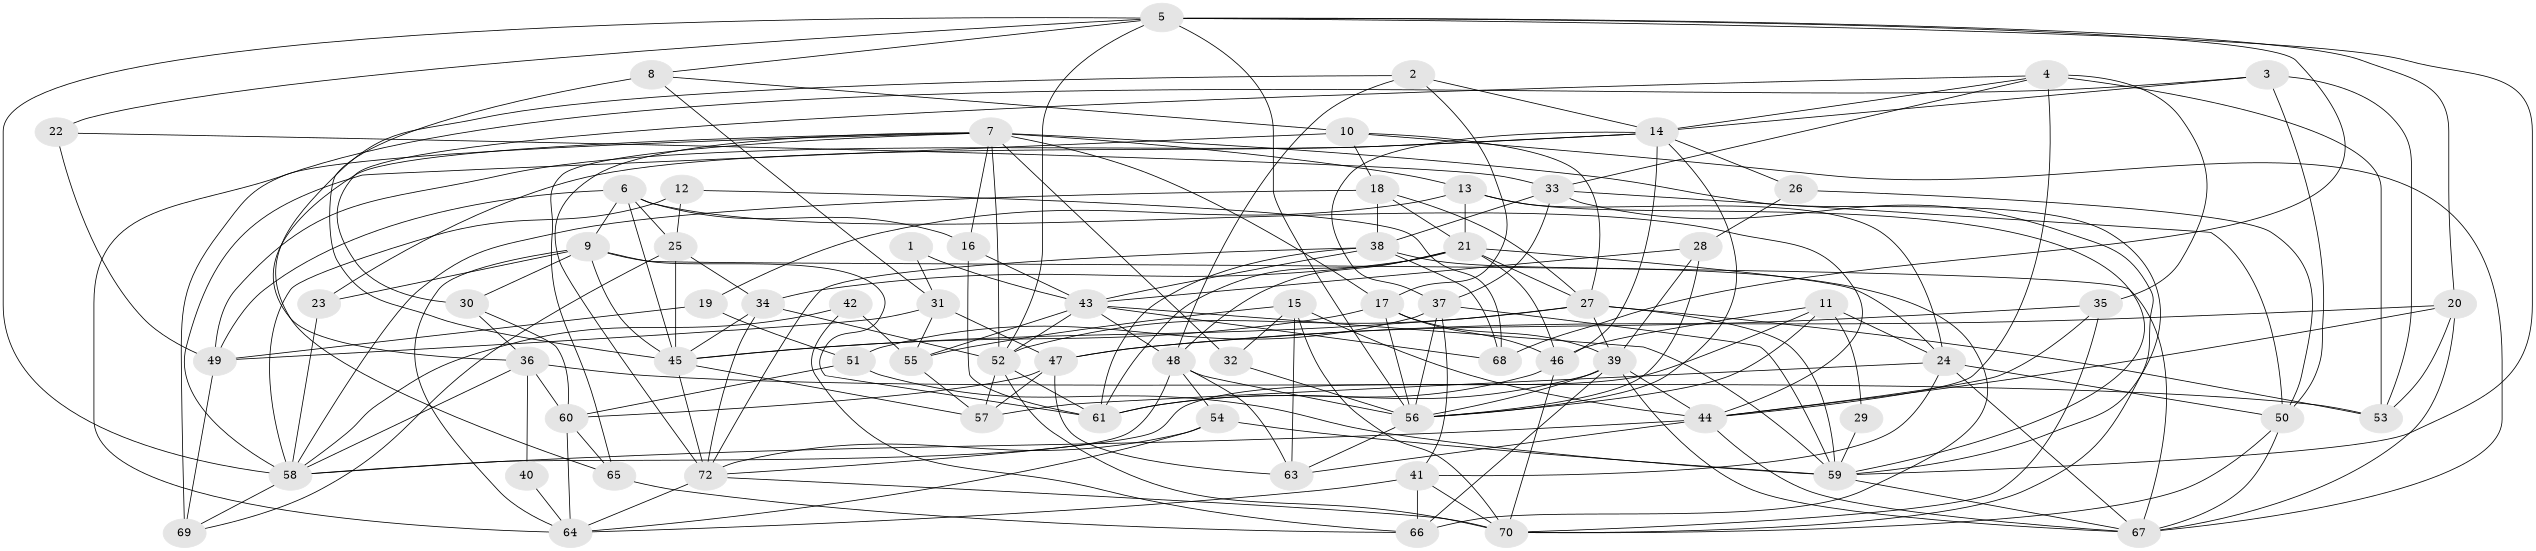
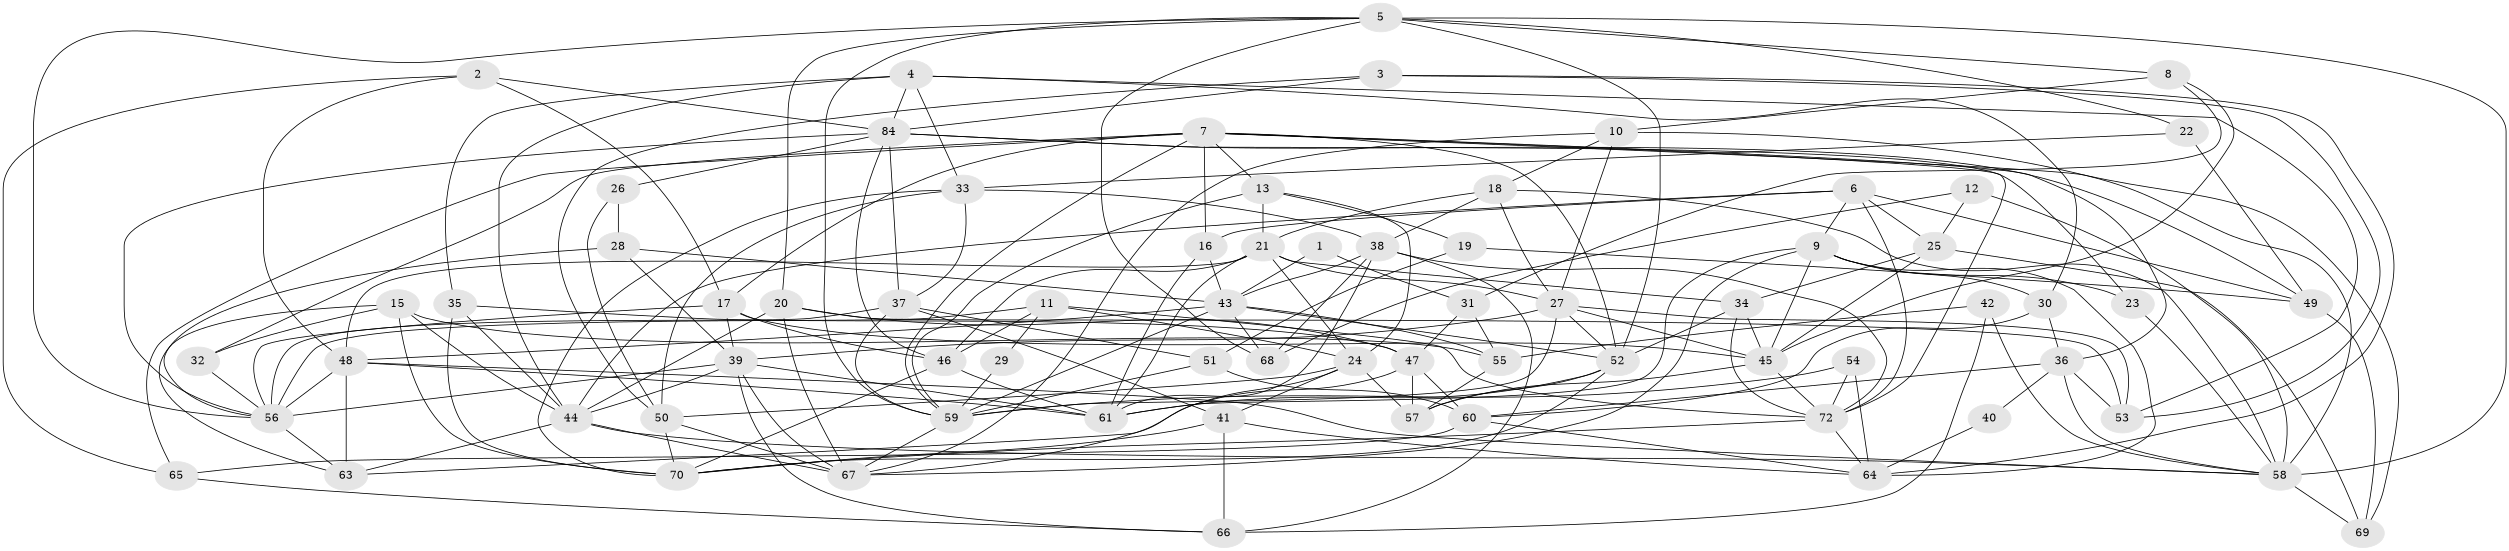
node "14": label "14" -> "84"
edge "6" -- "45": now "6" -- "72"
edge "31" -- "49": removed
edge "48" -- "54": now "48" -- "61"
